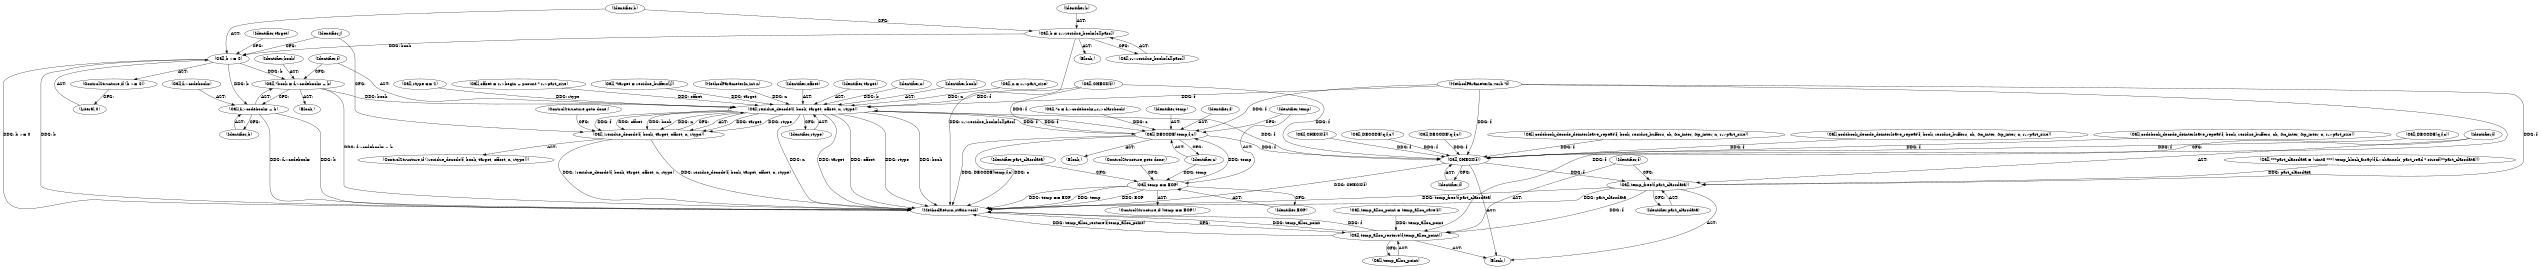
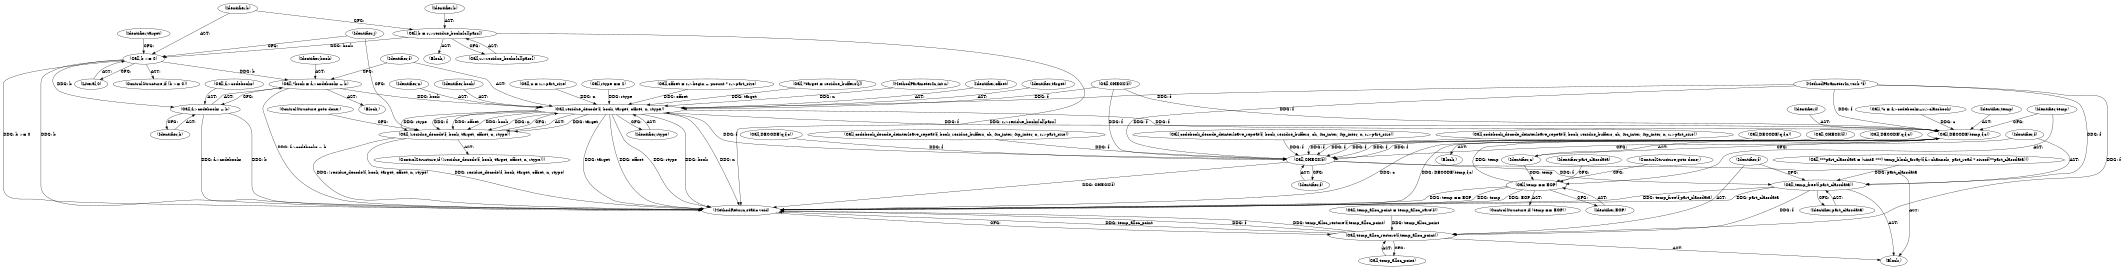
edge "(ControlStructure,if (b >= 0))" -> "(Literal,0)": now "(Call,b >= 0)" -> "(Literal,0)"
edge "(Identifier,n)" -> "(Call,residue_decode(f, book, target, offset, n, rtype))": label "DDG: b" -> "AST: "
